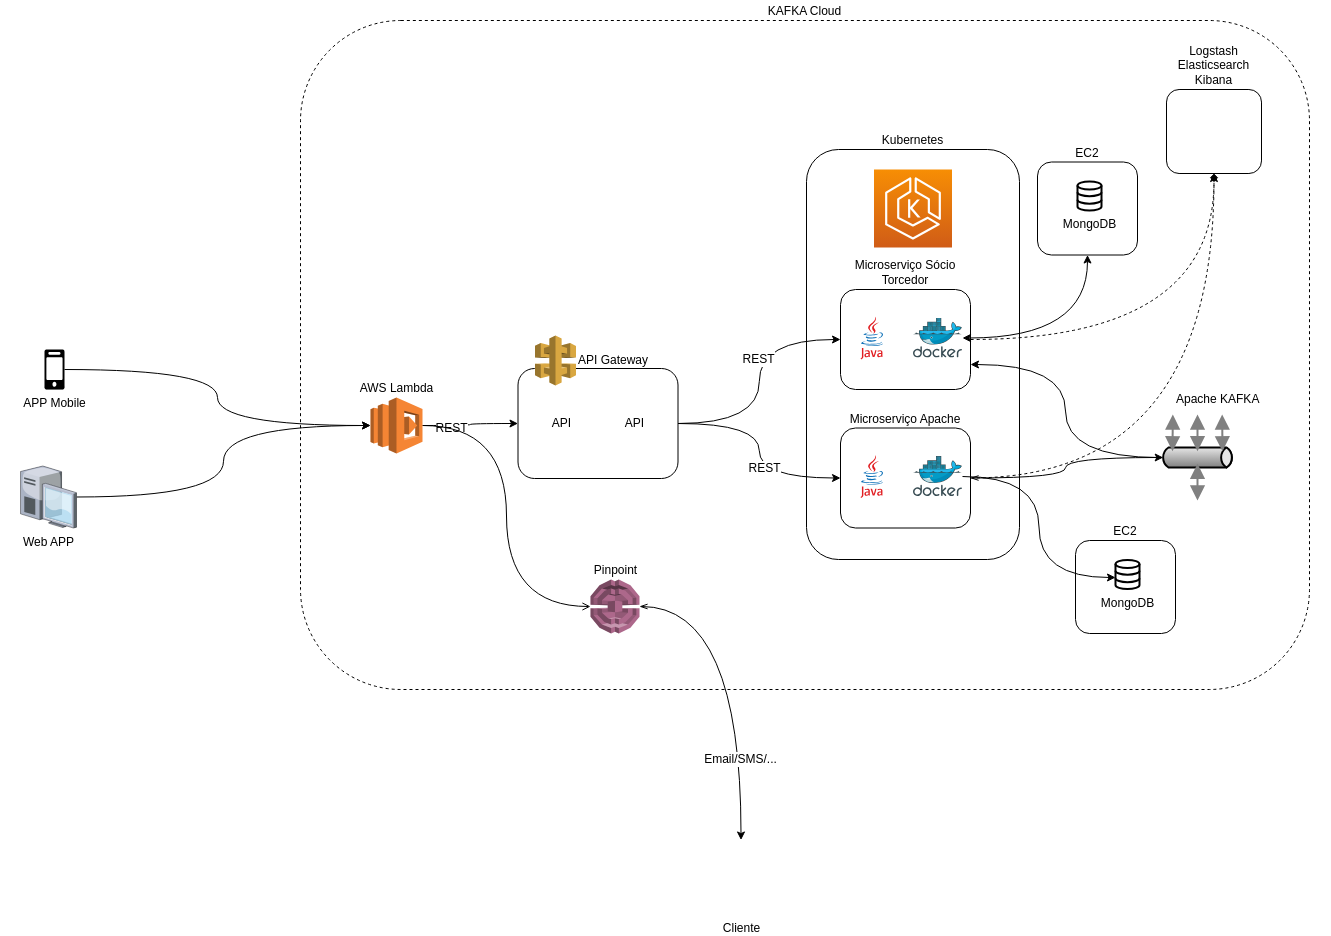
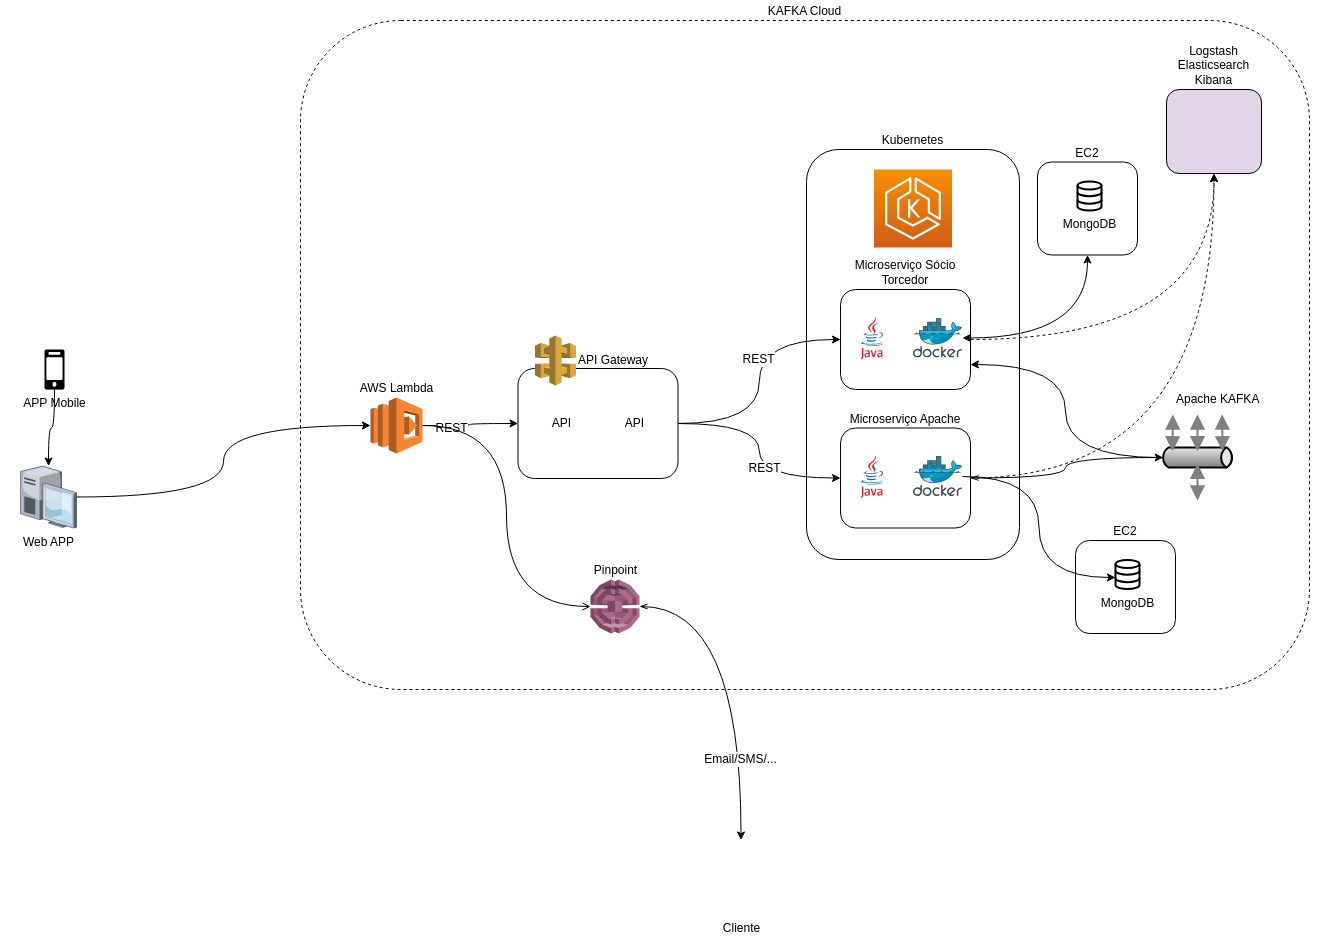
node "Logstash Elasticsearch Kibana": fillcolor #ffffff -> #e1d5e7
edge "Microserviço Sócio Torcedor" -> "Logstash Elasticsearch Kibana": arrowhead diamond -> classic
edge "APP Mobile" -> "AWS Lambda": now "APP Mobile" -> "Web APP"
